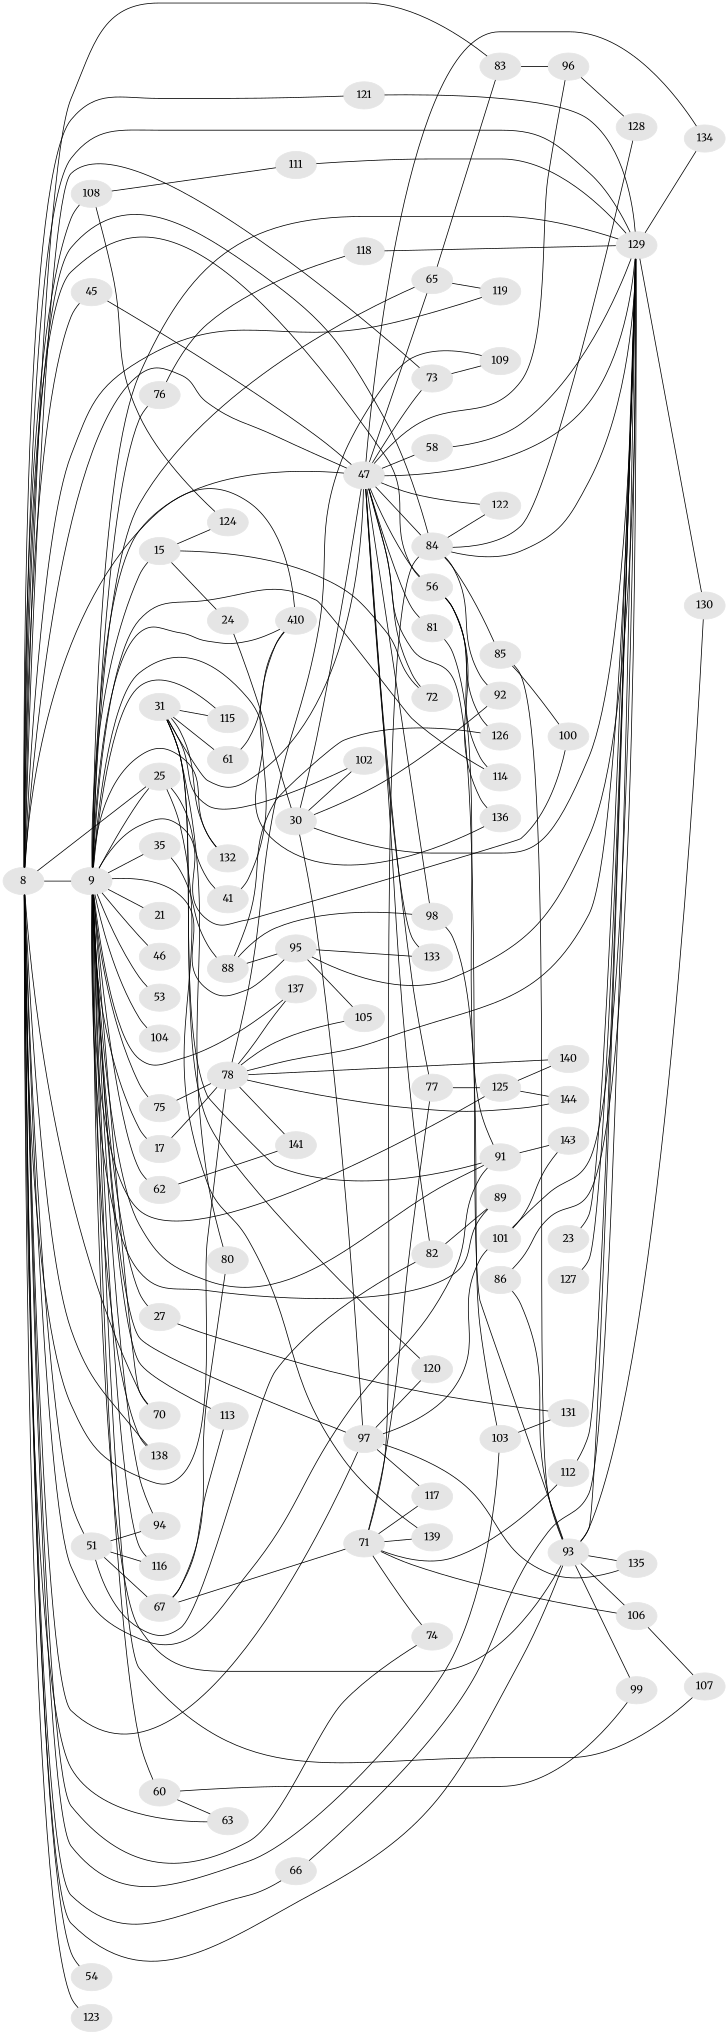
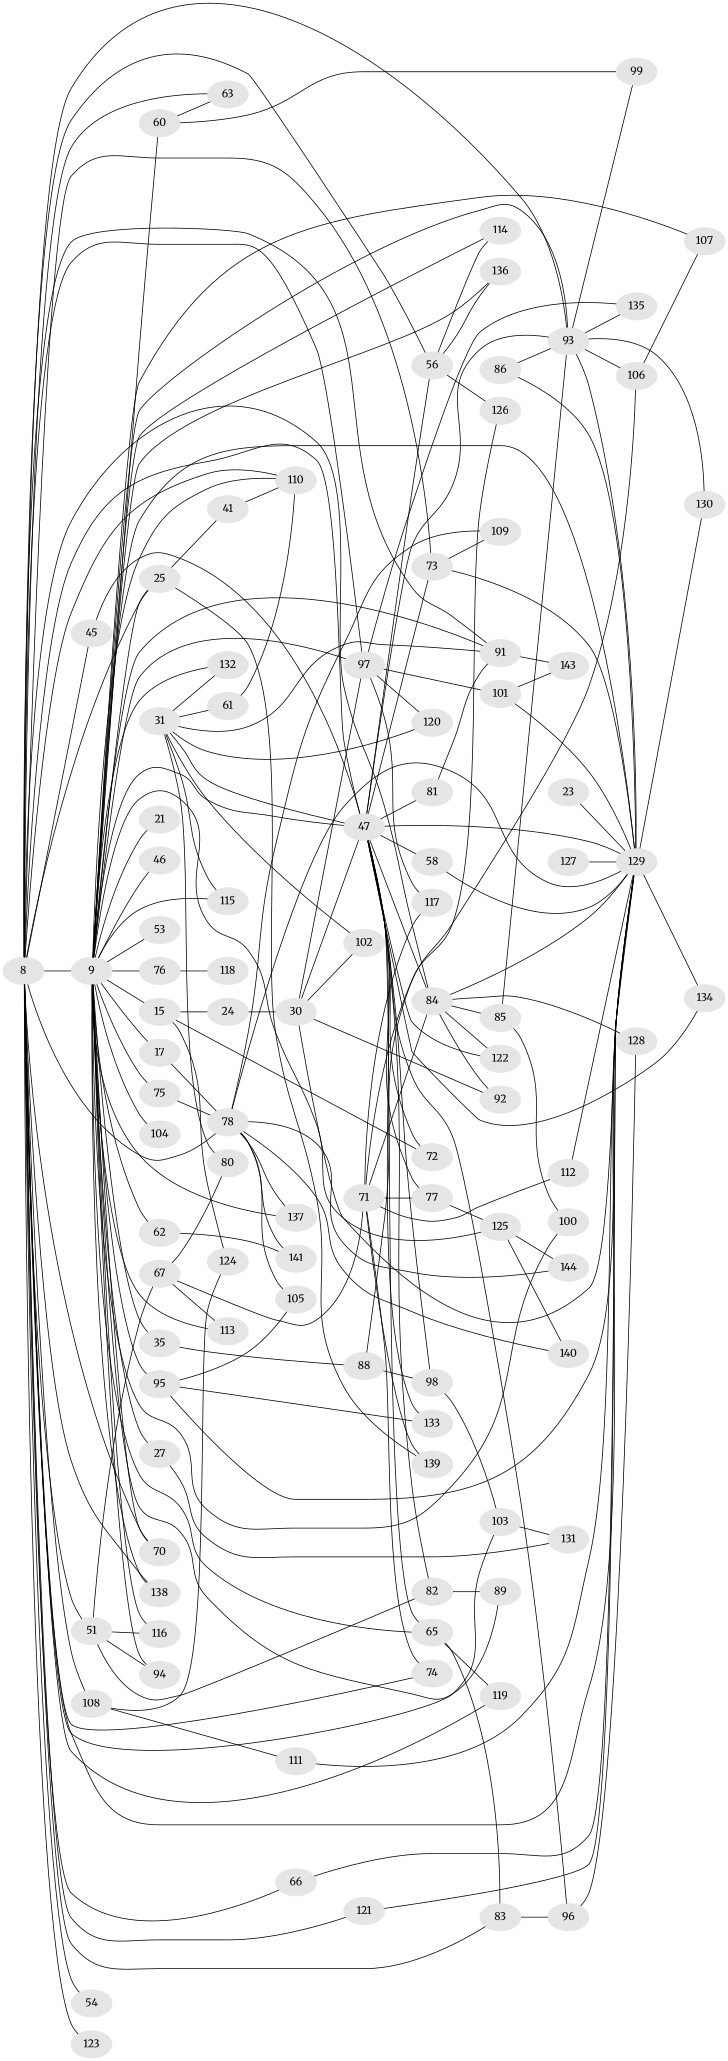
edge "129" -- "118": now "129" -- "73"
node "410": label "410" -> "110"
edge "95" -- "88": removed
